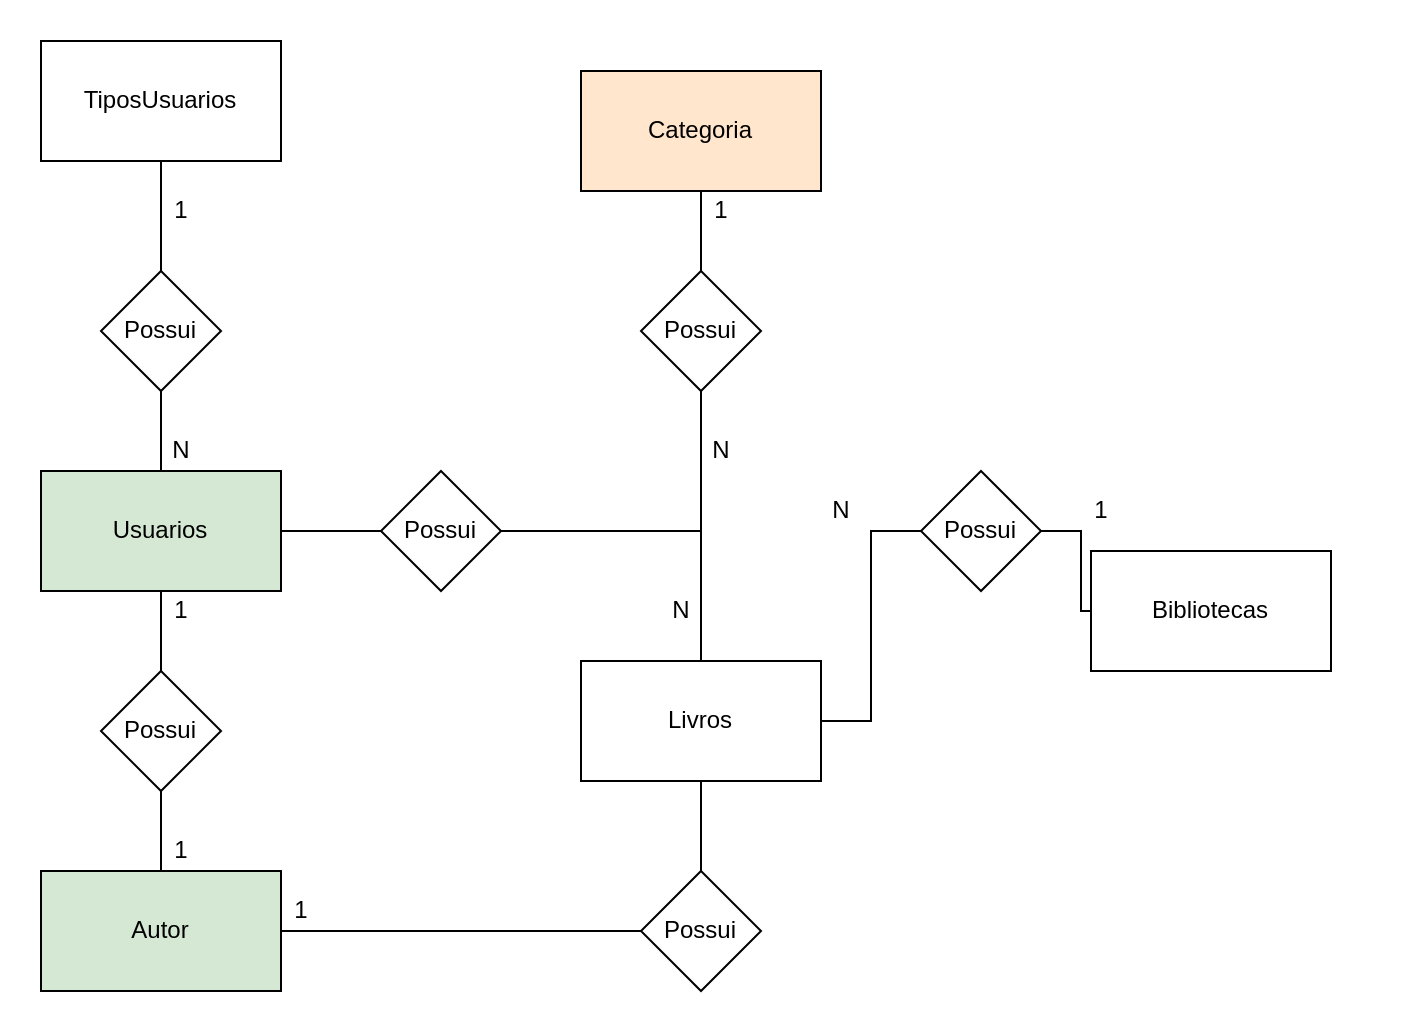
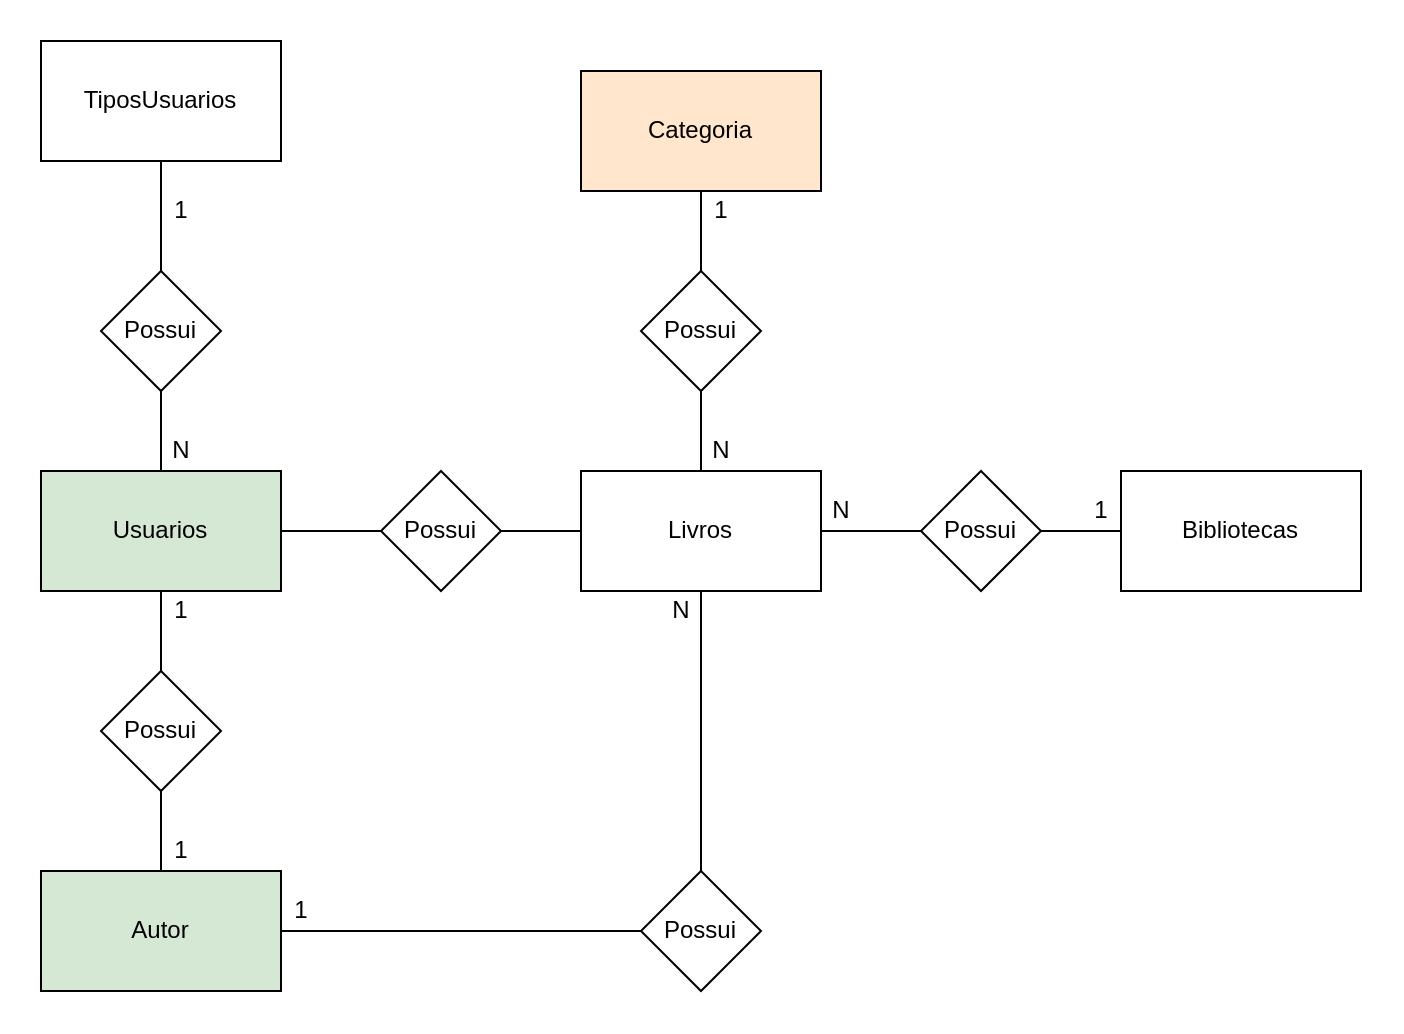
node "Bibliotecas": moved (1211, 611) -> (1241, 531)
node "Livros": moved (701, 721) -> (701, 531)
